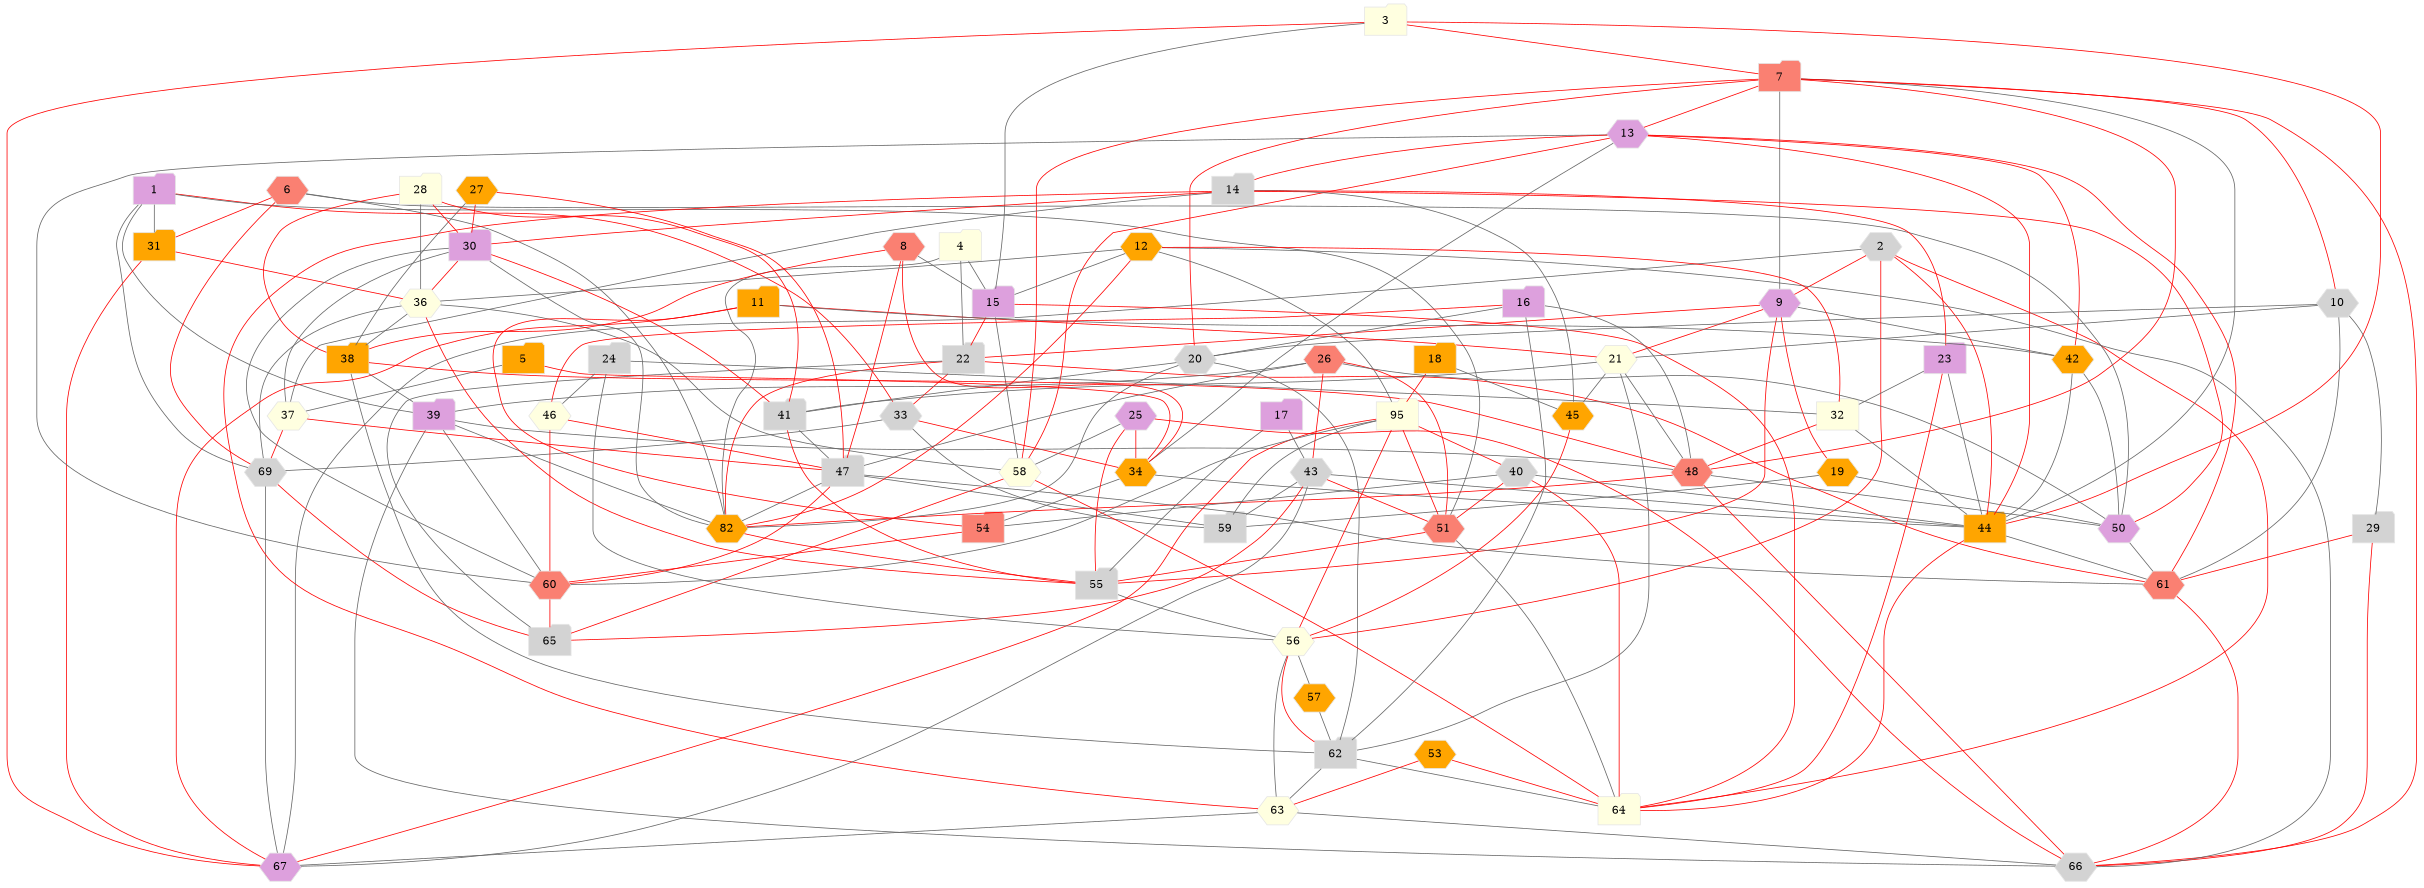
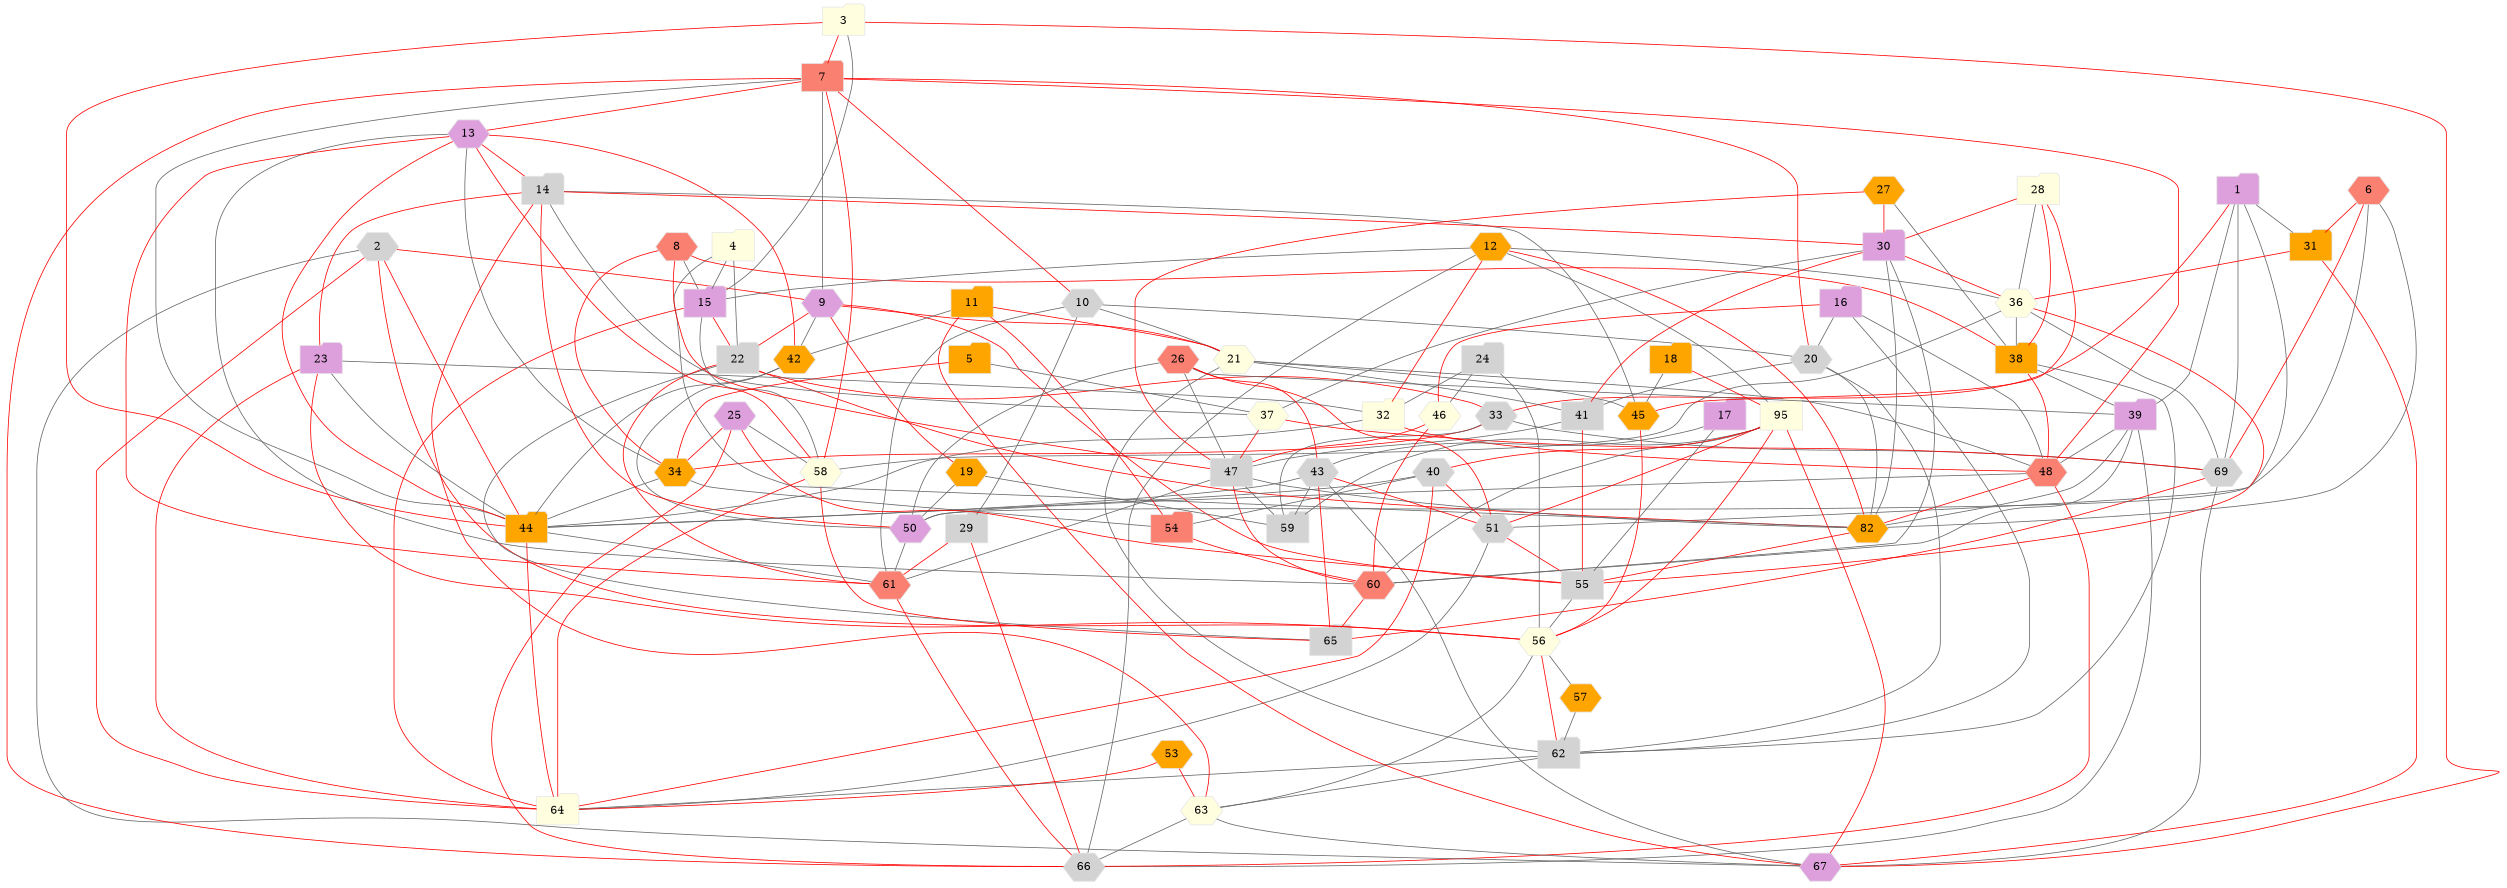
edge "28" -- "41": now "28" -- "45"
node "51": fillcolor salmon -> lightgrey
edge "23" -- "56": added
